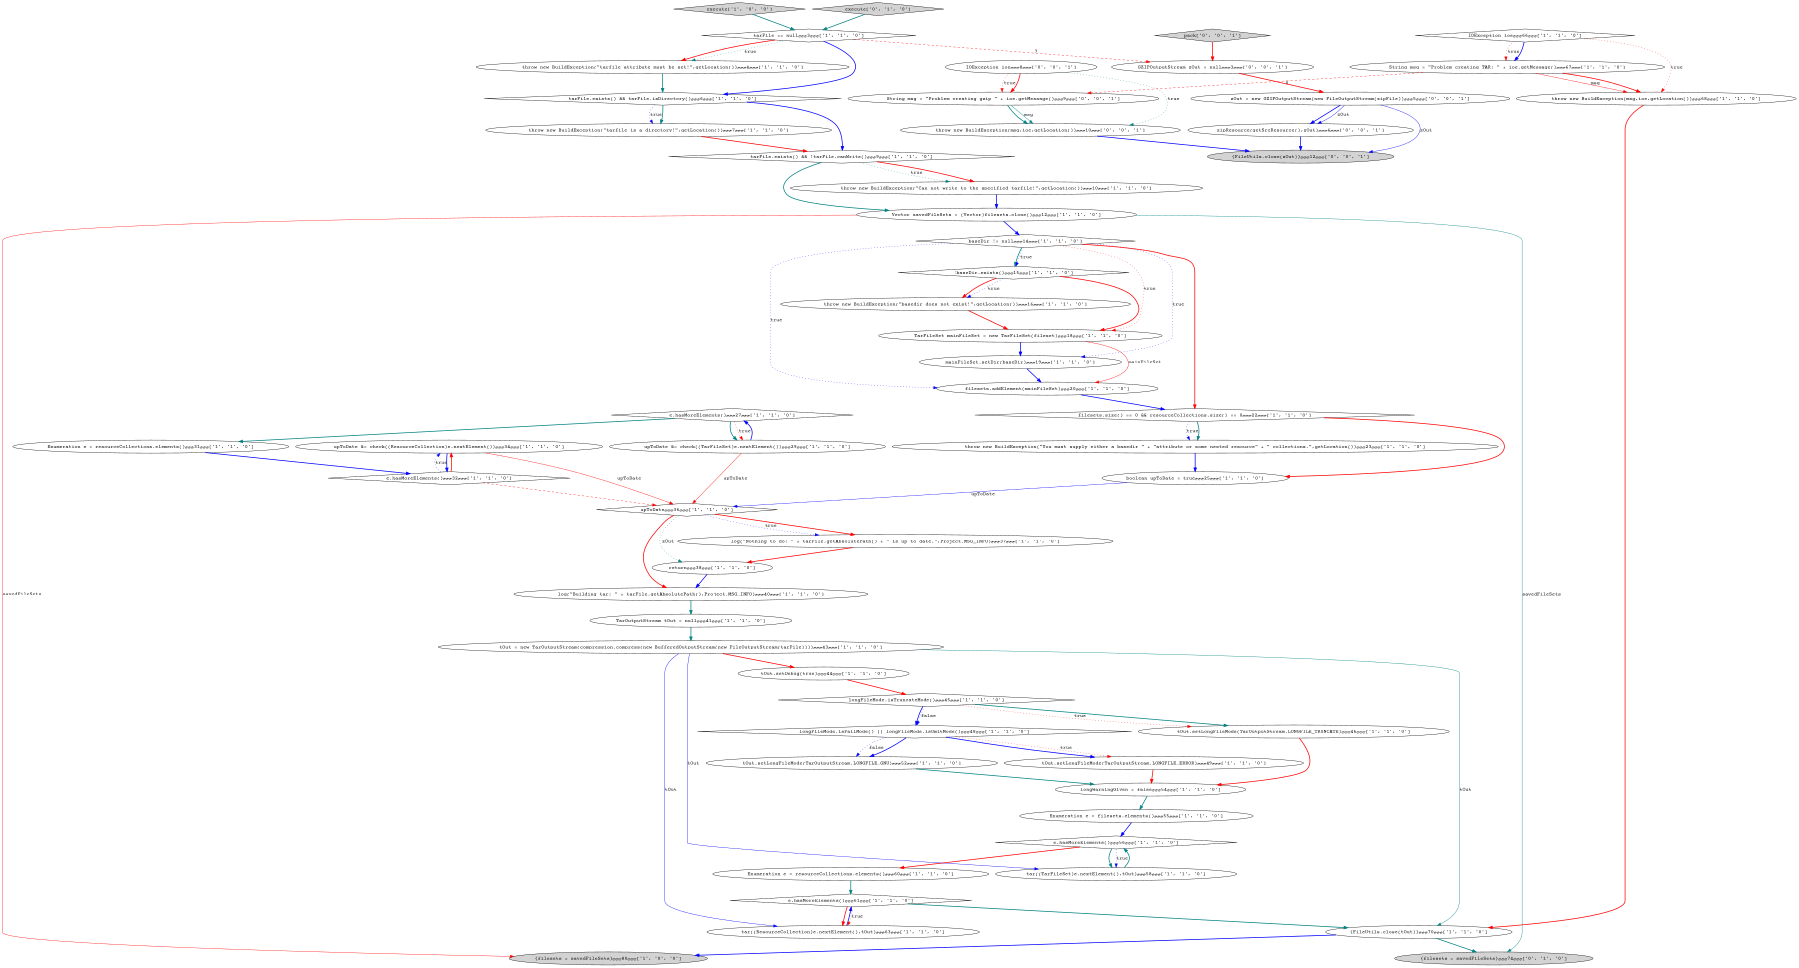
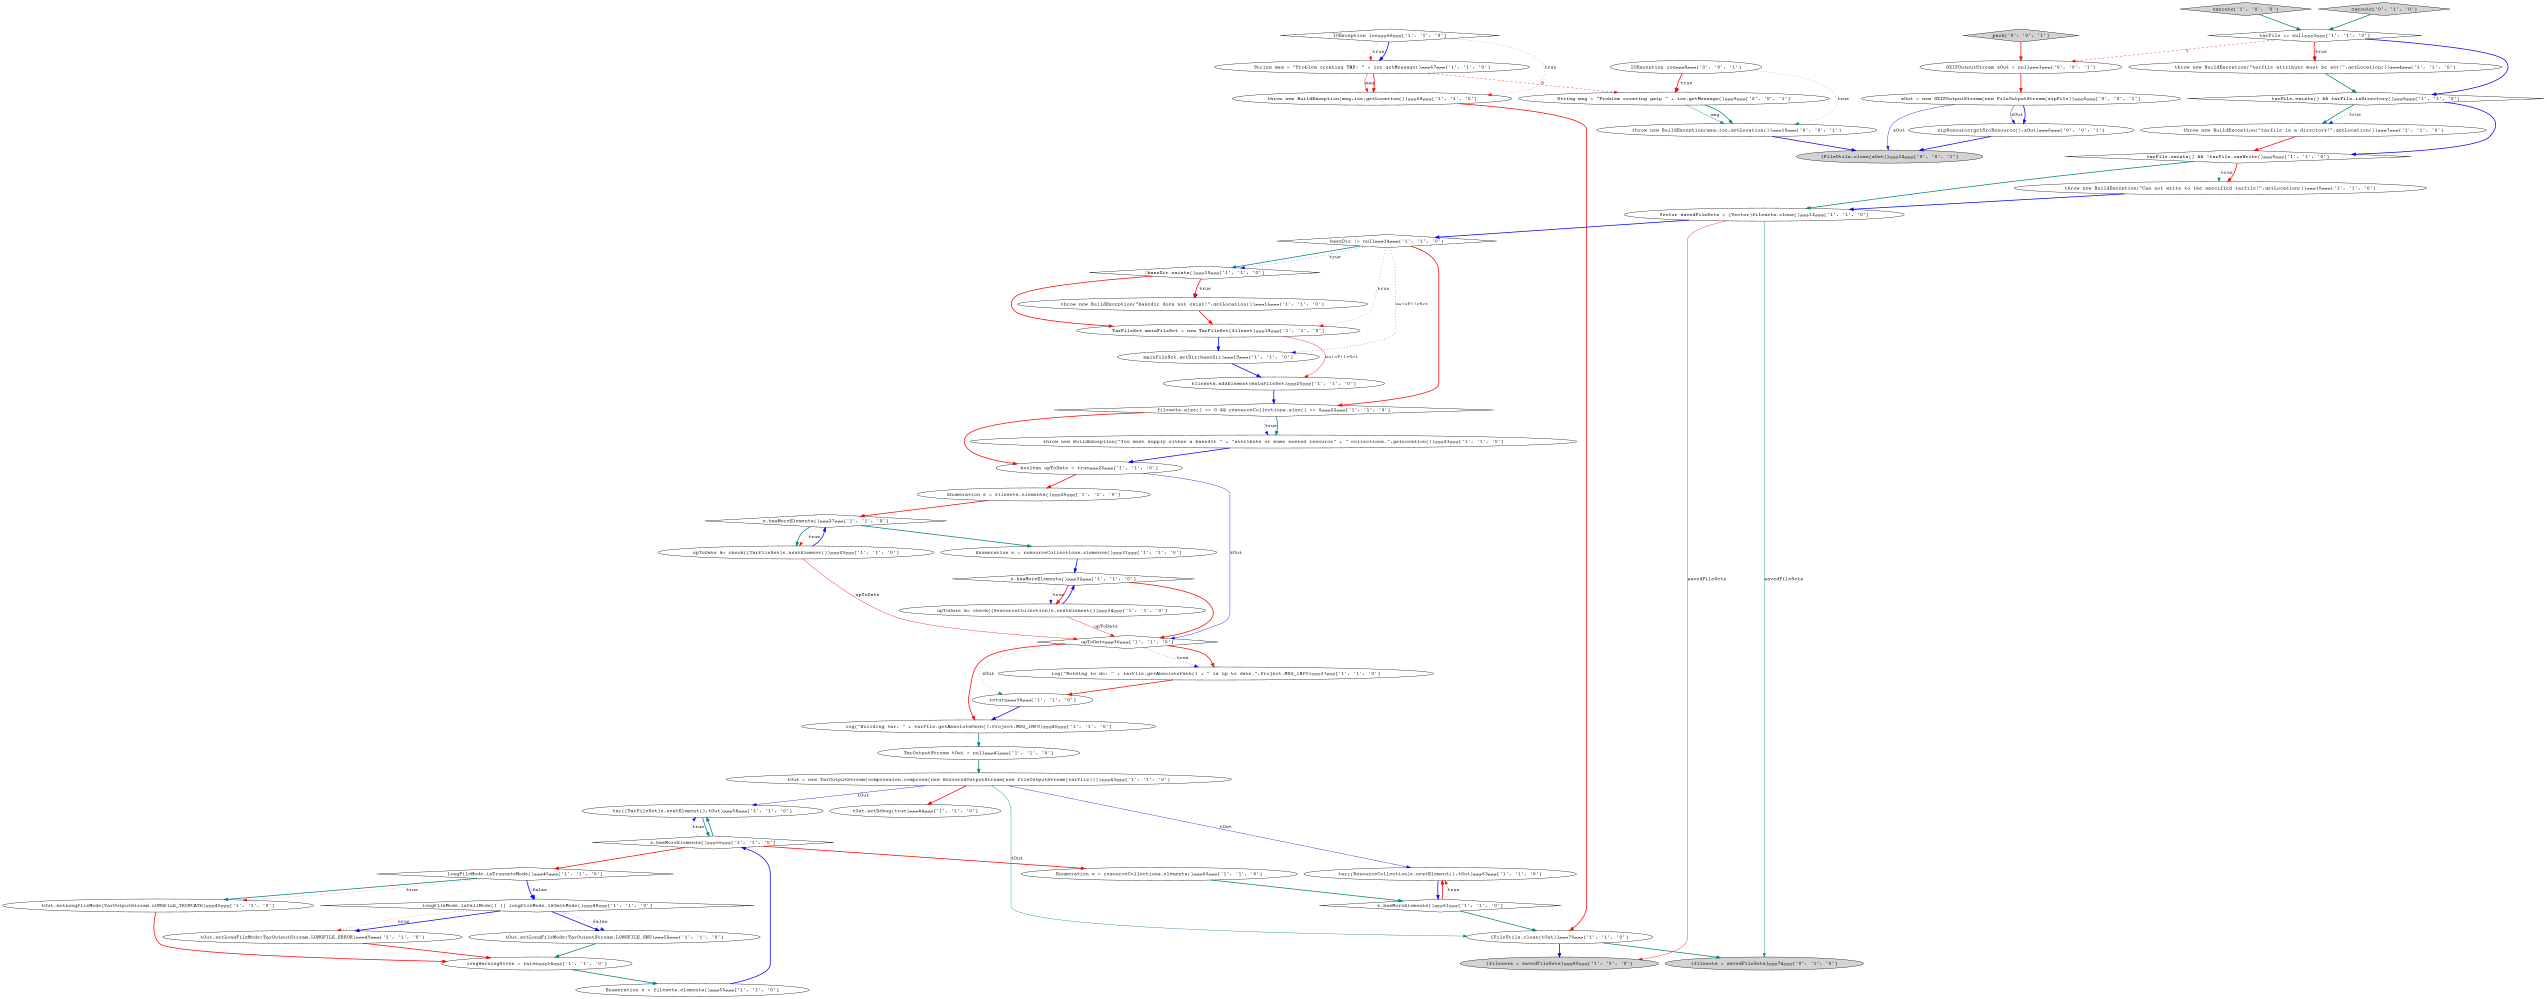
edge "baseDir != null@@@14@@@['1', '1', '0']" -> "mainFileSet.setDir(baseDir)@@@19@@@['1', '1', '0']": label "true" -> "mainFileSet"
edge "baseDir != null@@@14@@@['1', '1', '0']" -> "filesets.addElement(mainFileSet)@@@20@@@['1', '1', '0']": removed, label "true"
edge "e.hasMoreElements()@@@32@@@['1', '1', '0']" -> "upToDate@@@36@@@['1', '1', '0']": style dashed -> bold
edge "boolean upToDate = true@@@25@@@['1', '1', '0']" -> "upToDate@@@36@@@['1', '1', '0']": label "upToDate" -> "zOut"
node "Enumeration e = filesets.elements()@@@26@@@['1', '1', '0']": added
edge "tOut.setDebug(true)@@@44@@@['1', '1', '0']" -> "longFileMode.isTruncateMode()@@@45@@@['1', '1', '0']": now "e.hasMoreElements()@@@56@@@['1', '1', '0']" -> "longFileMode.isTruncateMode()@@@45@@@['1', '1', '0']"
